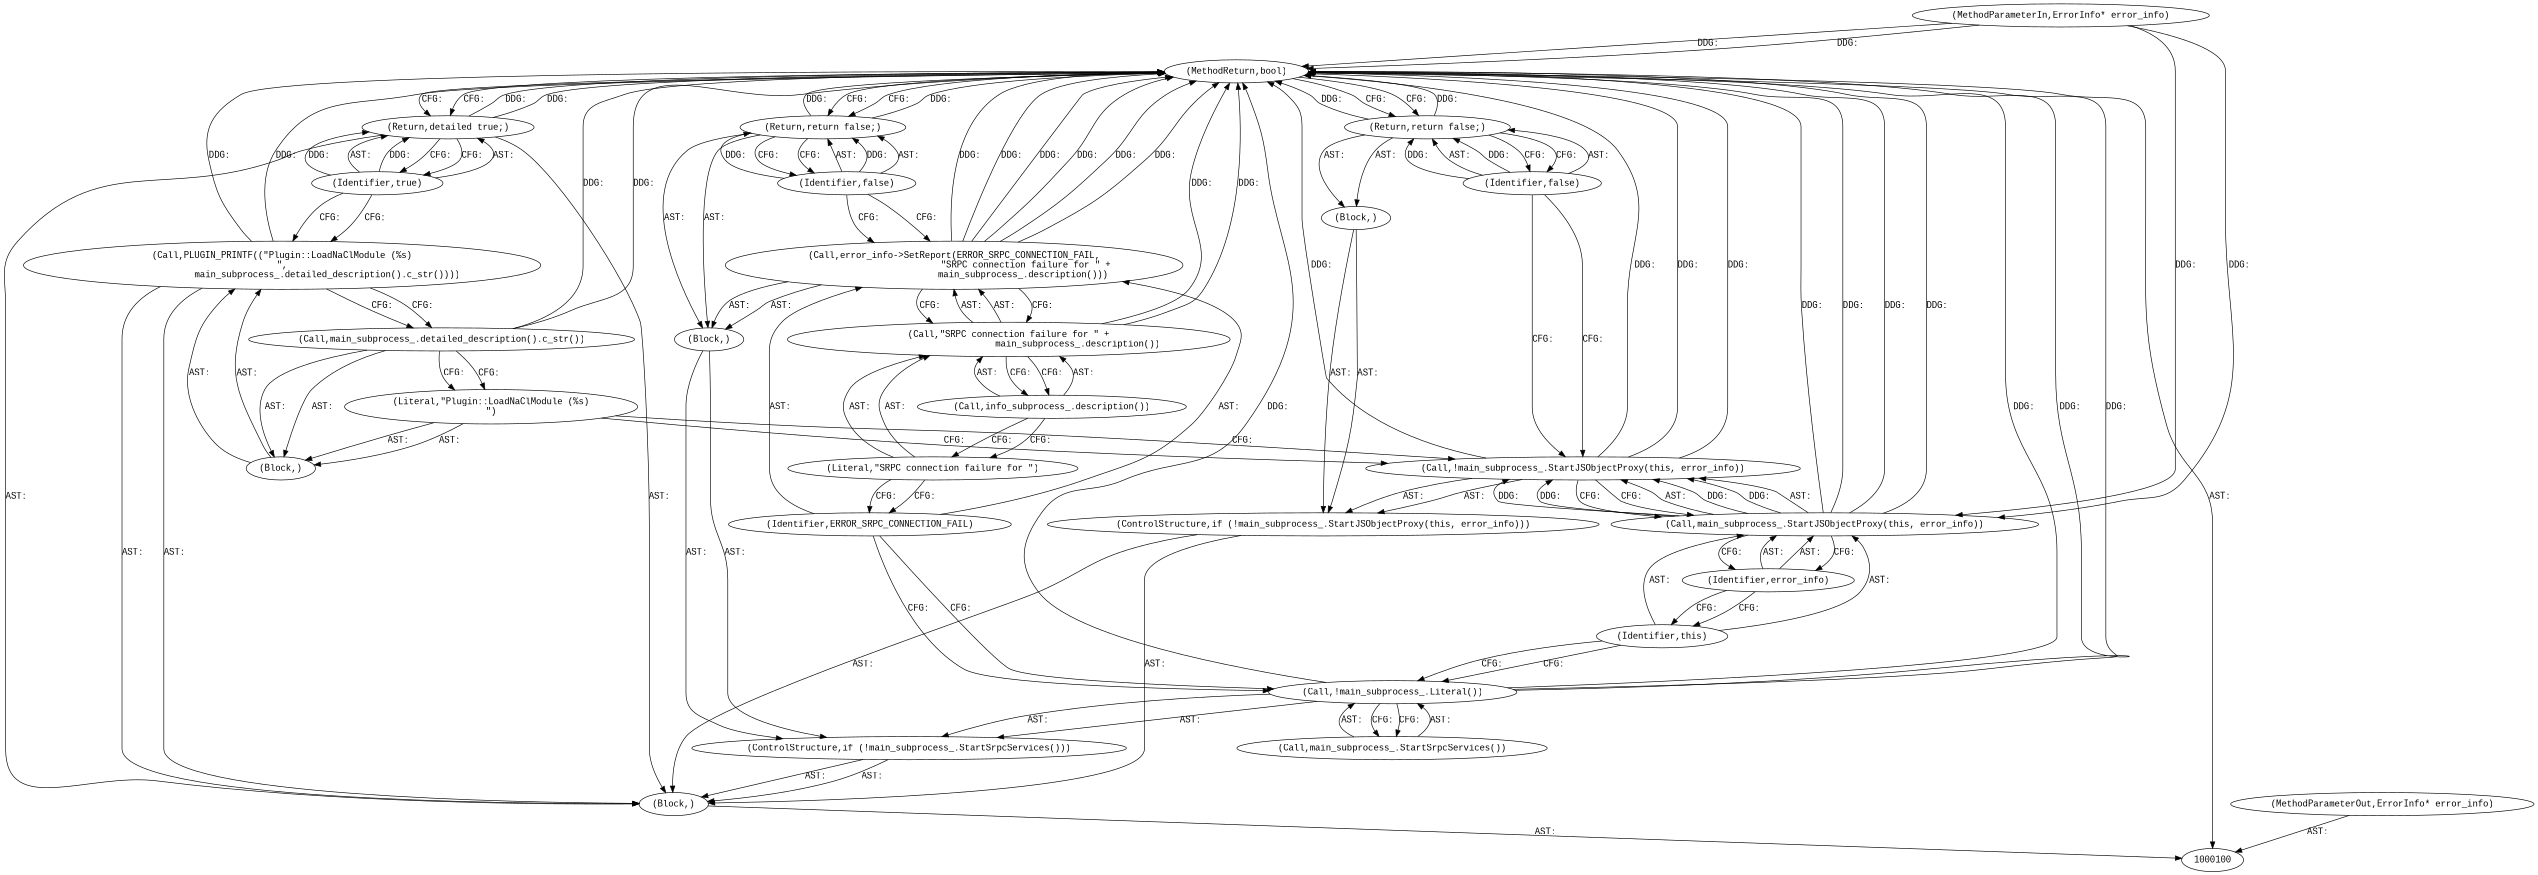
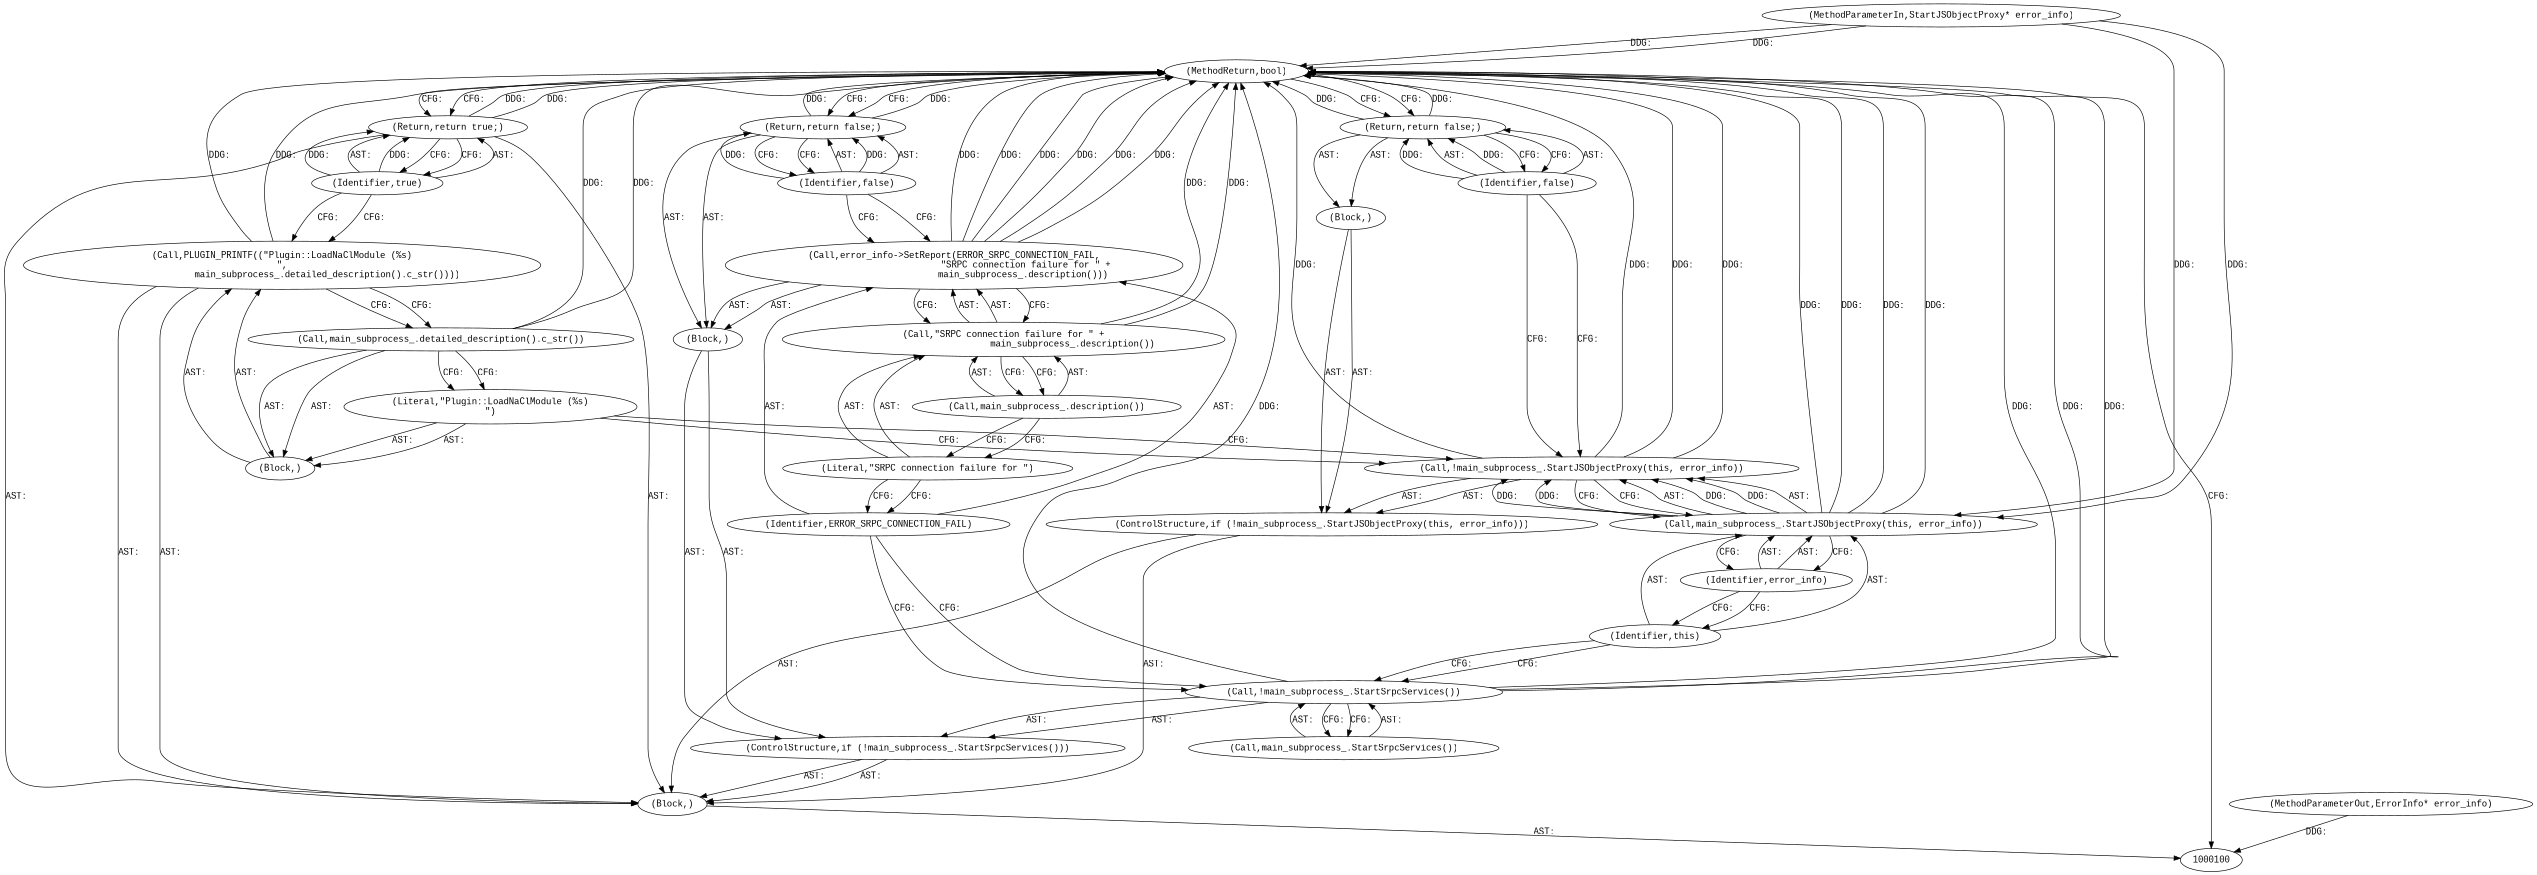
node "(MethodParameterIn,ErrorInfo* error_info)": label "(MethodParameterIn,ErrorInfo* error_info)" -> "(MethodParameterIn,StartJSObjectProxy* error_info)"
node "(Return,detailed true;)": label "(Return,detailed true;)" -> "(Return,return true;)"
node "(Call,info_subprocess_.description())": label "(Call,info_subprocess_.description())" -> "(Call,main_subprocess_.description())"
edge "(MethodReturn,bool)" -> "1000100": label "AST: " -> "CFG: "
node "(Call,!main_subprocess_.Literal())": label "(Call,!main_subprocess_.Literal())" -> "(Call,!main_subprocess_.StartSrpcServices())"
edge "(MethodParameterOut,ErrorInfo* error_info)" -> "1000100": label "AST: " -> "DDG: "
